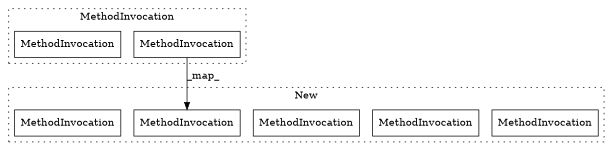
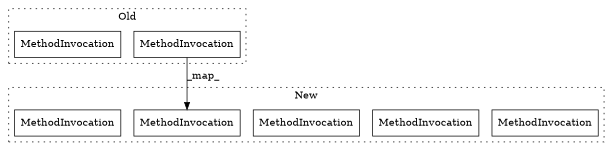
cluster "MethodInvocation": label "MethodInvocation" -> "Old"
